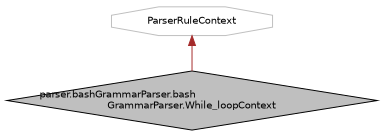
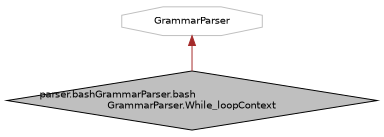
node "ParserRuleContext": label "ParserRuleContext" -> "GrammarParser"
